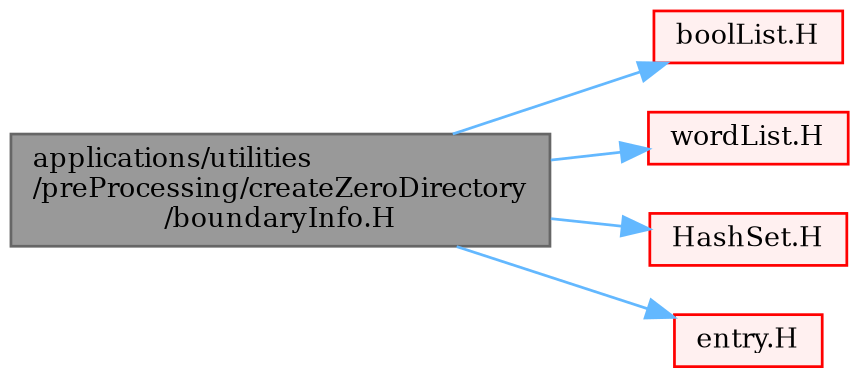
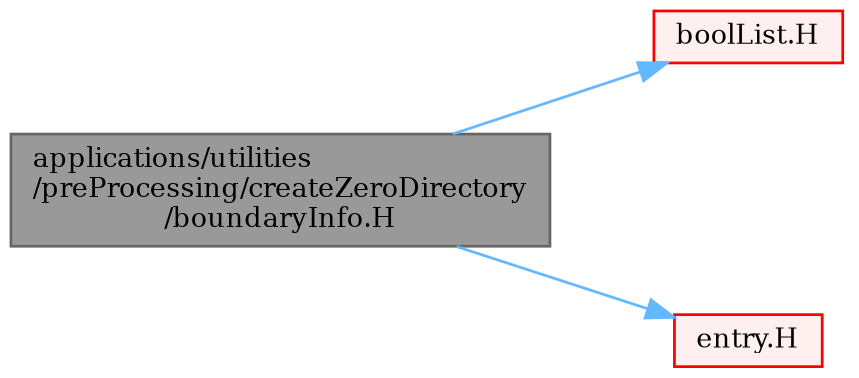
node "wordList.H": removed
node "HashSet.H": removed
